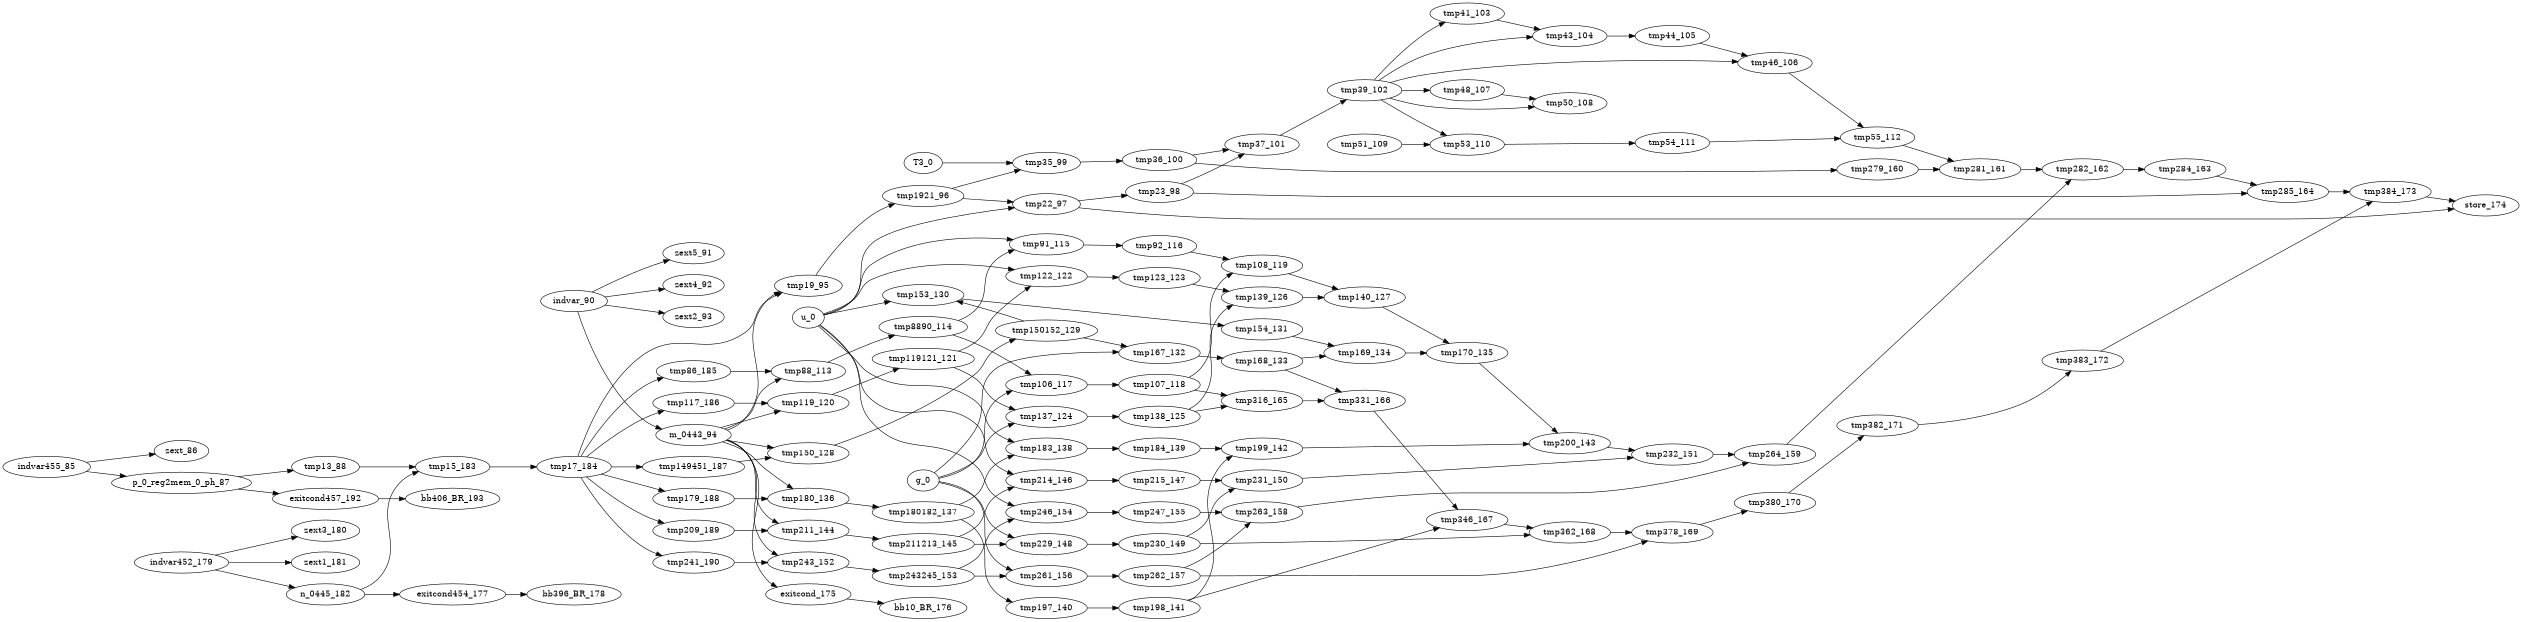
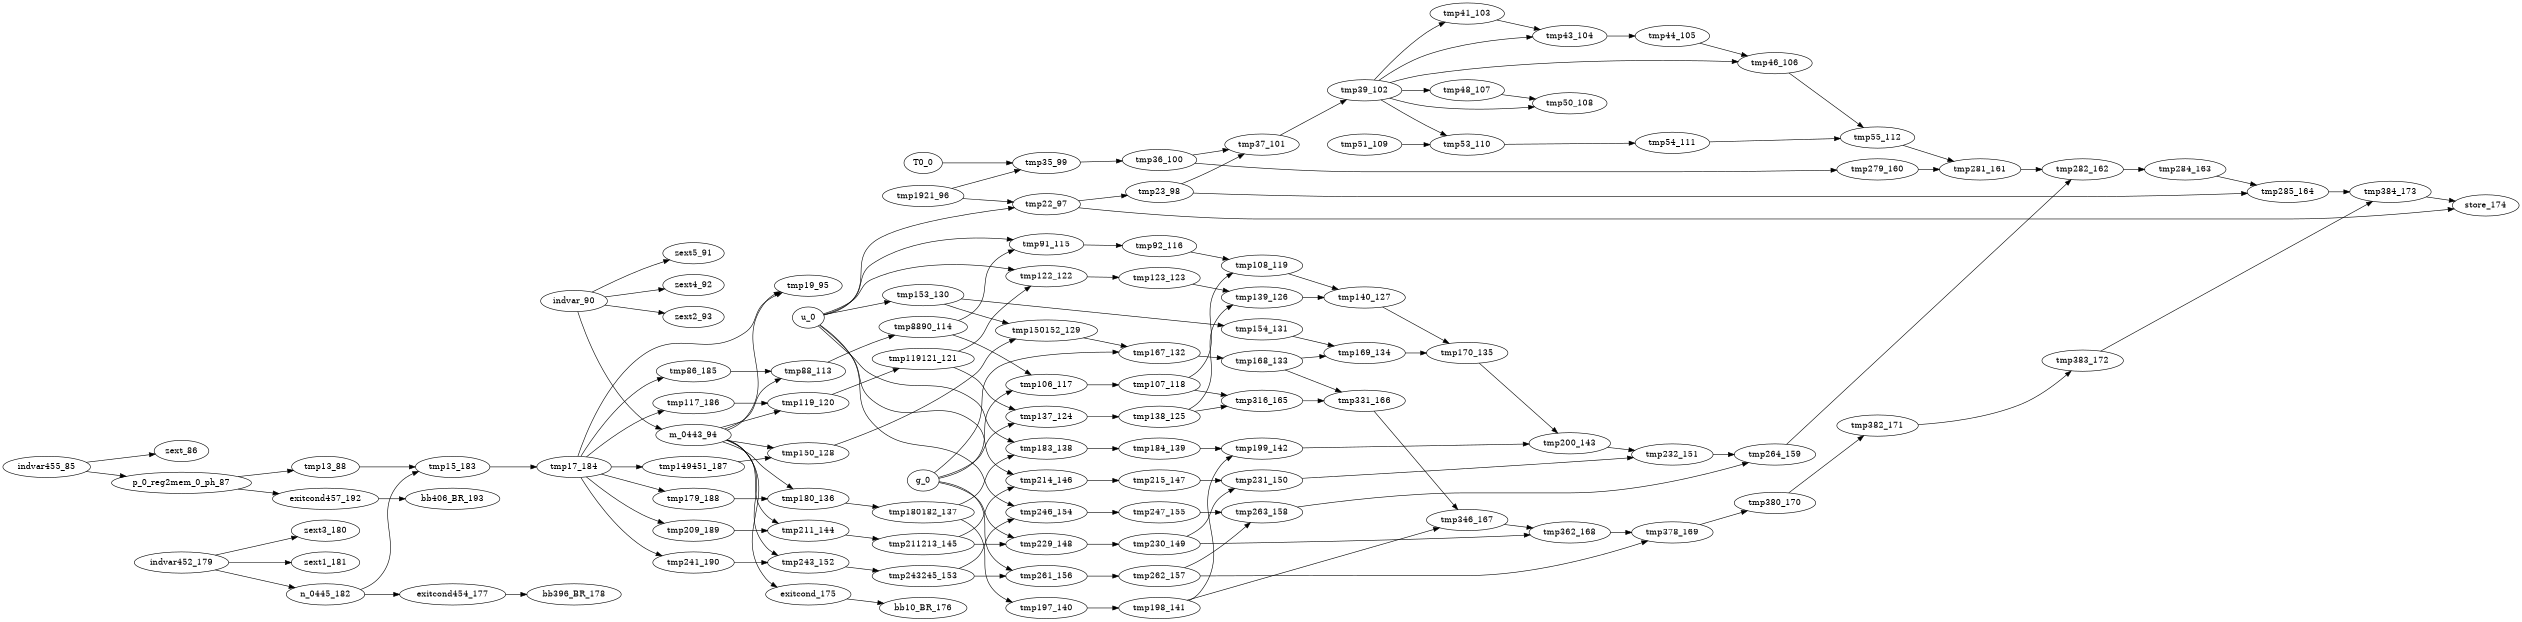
node "T3_0": label "T3_0" -> "T0_0"
edge "tmp19_95" -> "tmp1921_96": removed
edge "tmp150152_129" -> "tmp153_130": reversed
